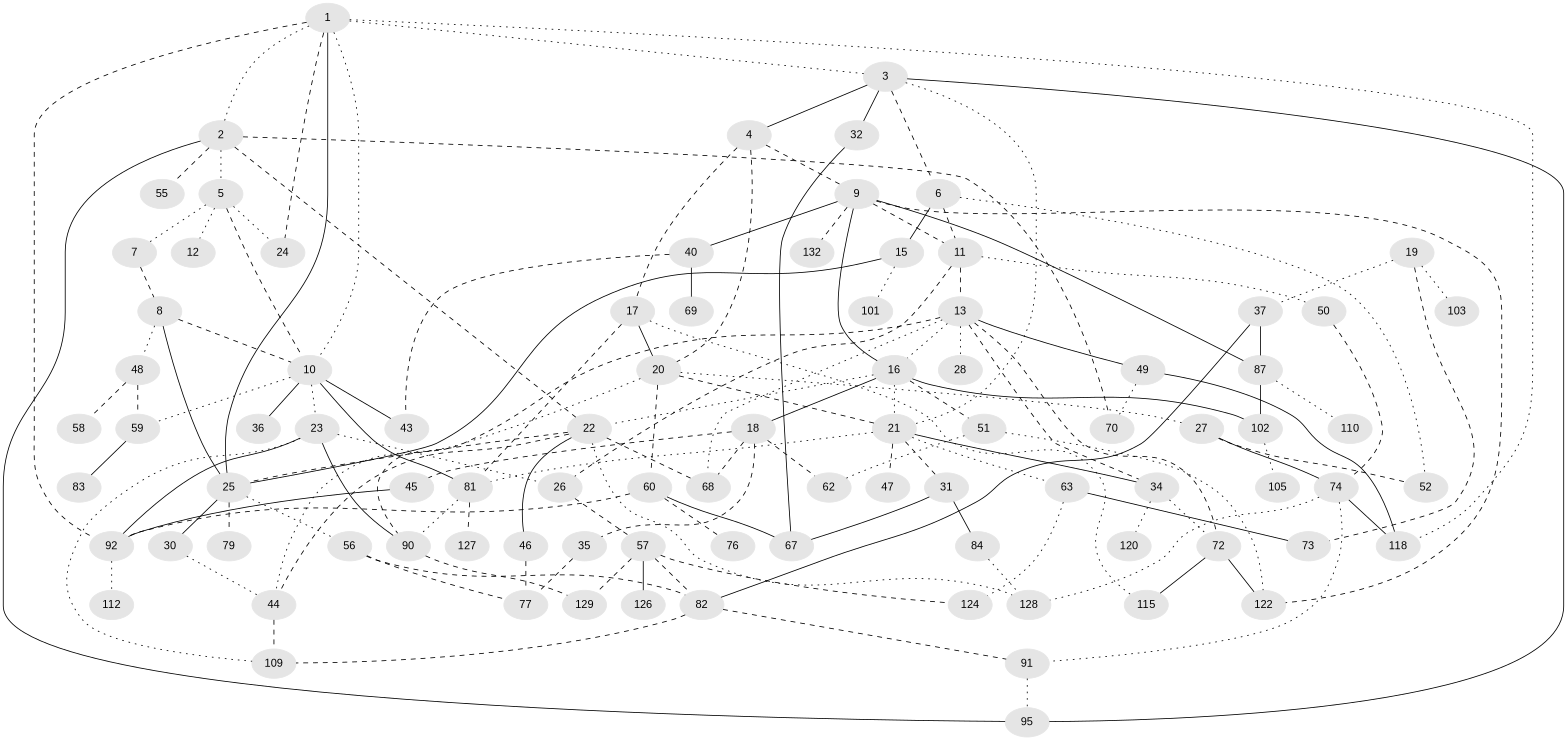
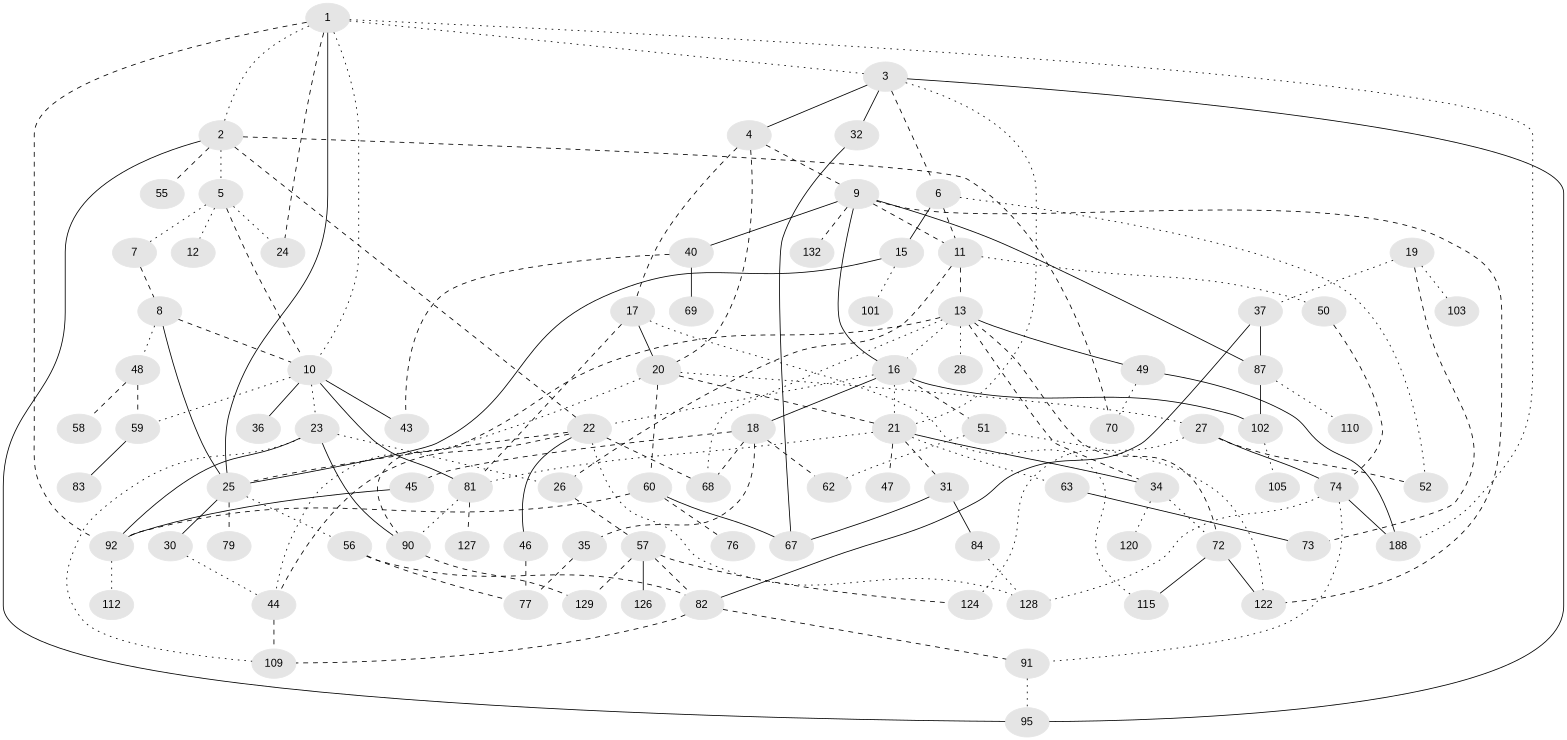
node "118": label "118" -> "188"
edge "63" -- "124": now "27" -- "124"
